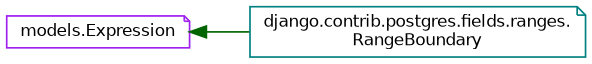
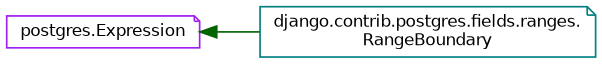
node "models.Expression": label "models.Expression" -> "postgres.Expression"
